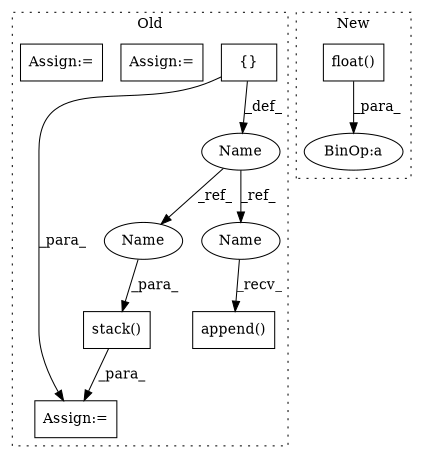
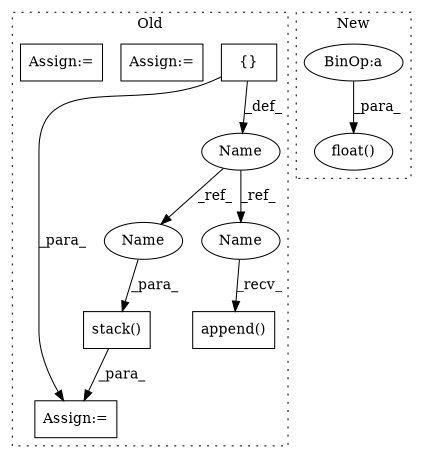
node "float()": shape box -> ellipse
edge "float()" -> "BinOp:a": reversed
